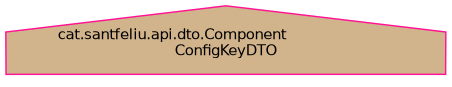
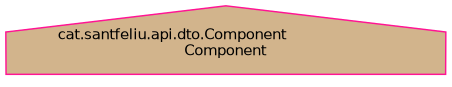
node "cat.santfeliu.api.dto.Component ConfigKeyDTO": label "cat.santfeliu.api.dto.Component ConfigKeyDTO" -> "cat.santfeliu.api.dto.Component Component"
